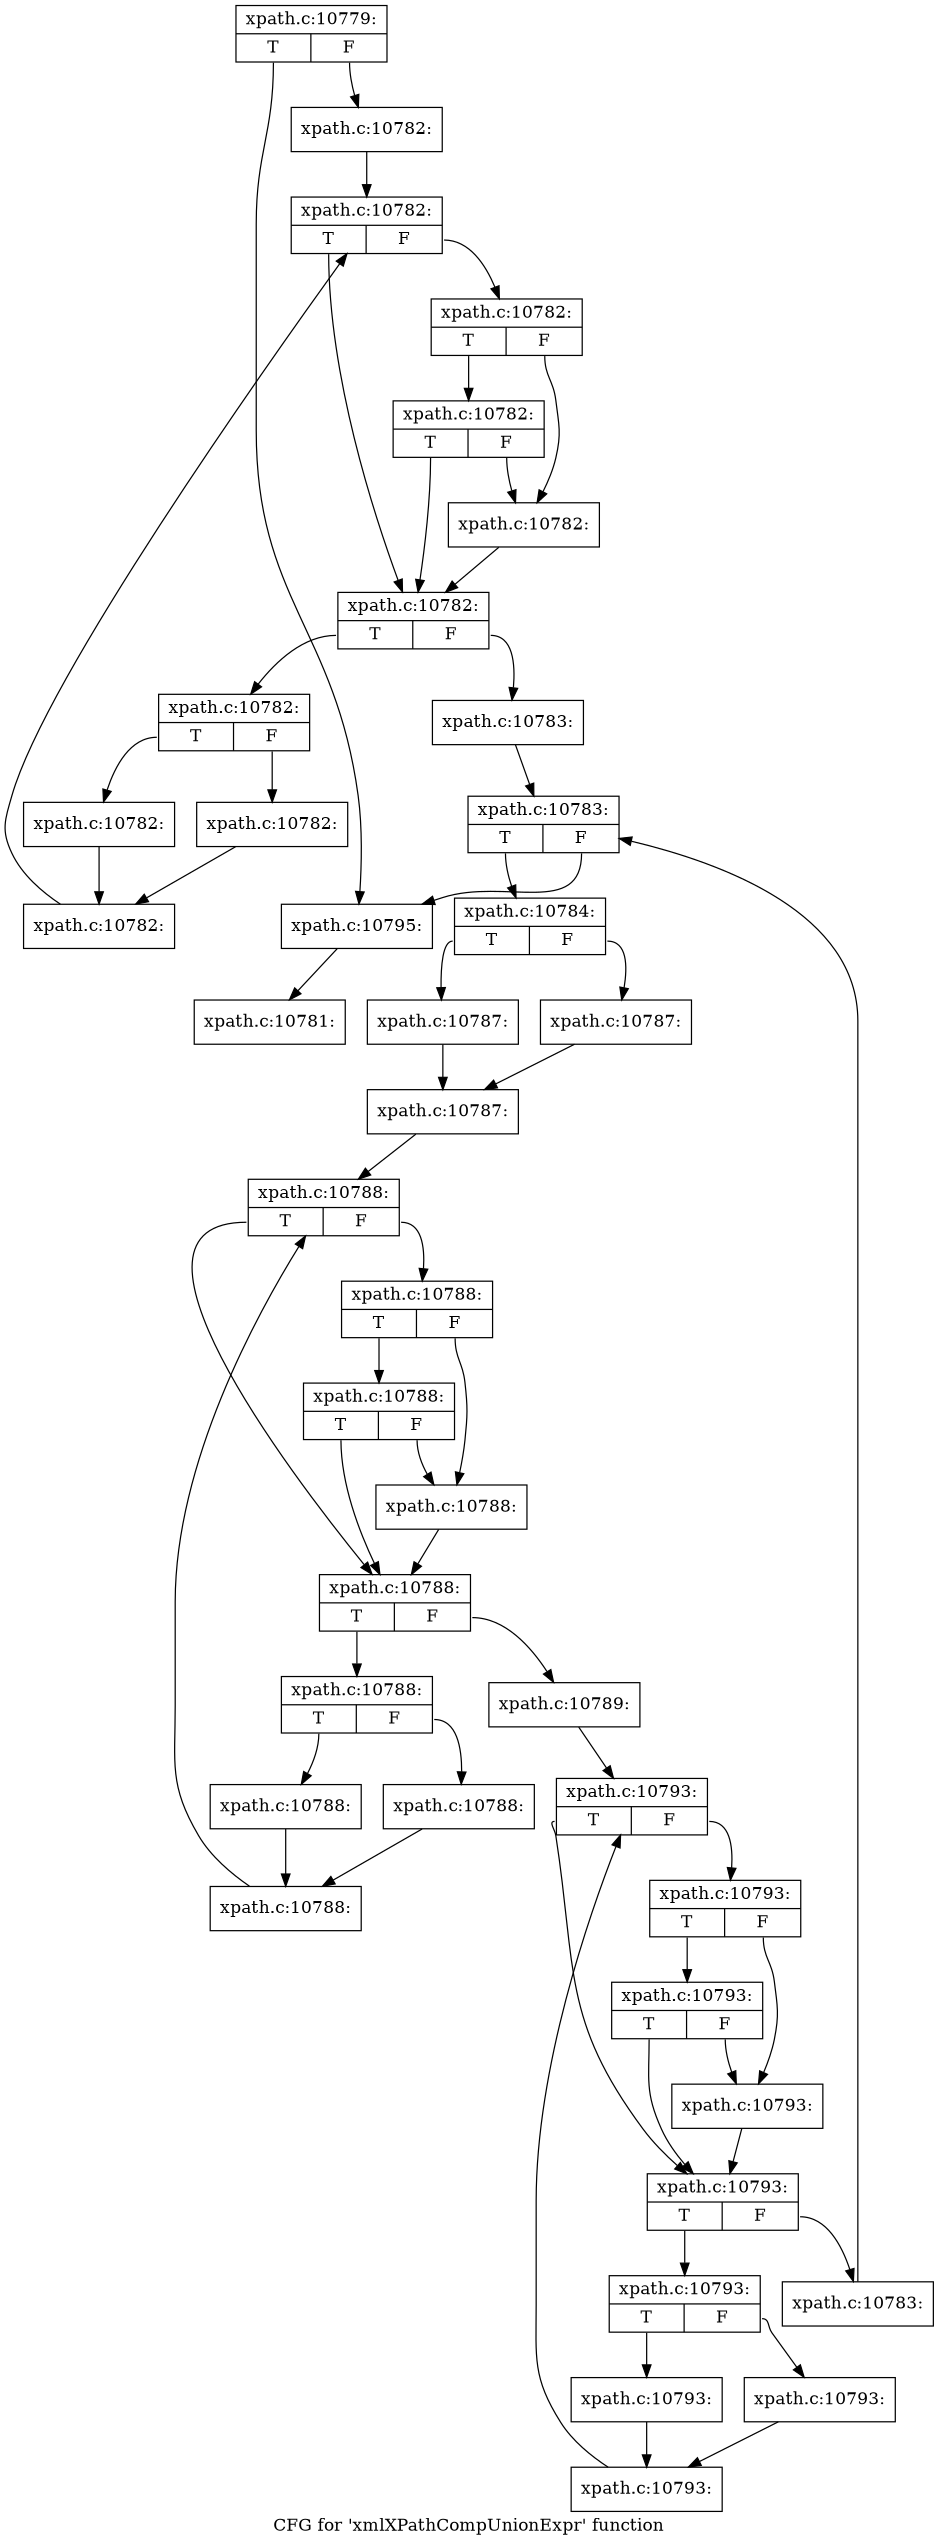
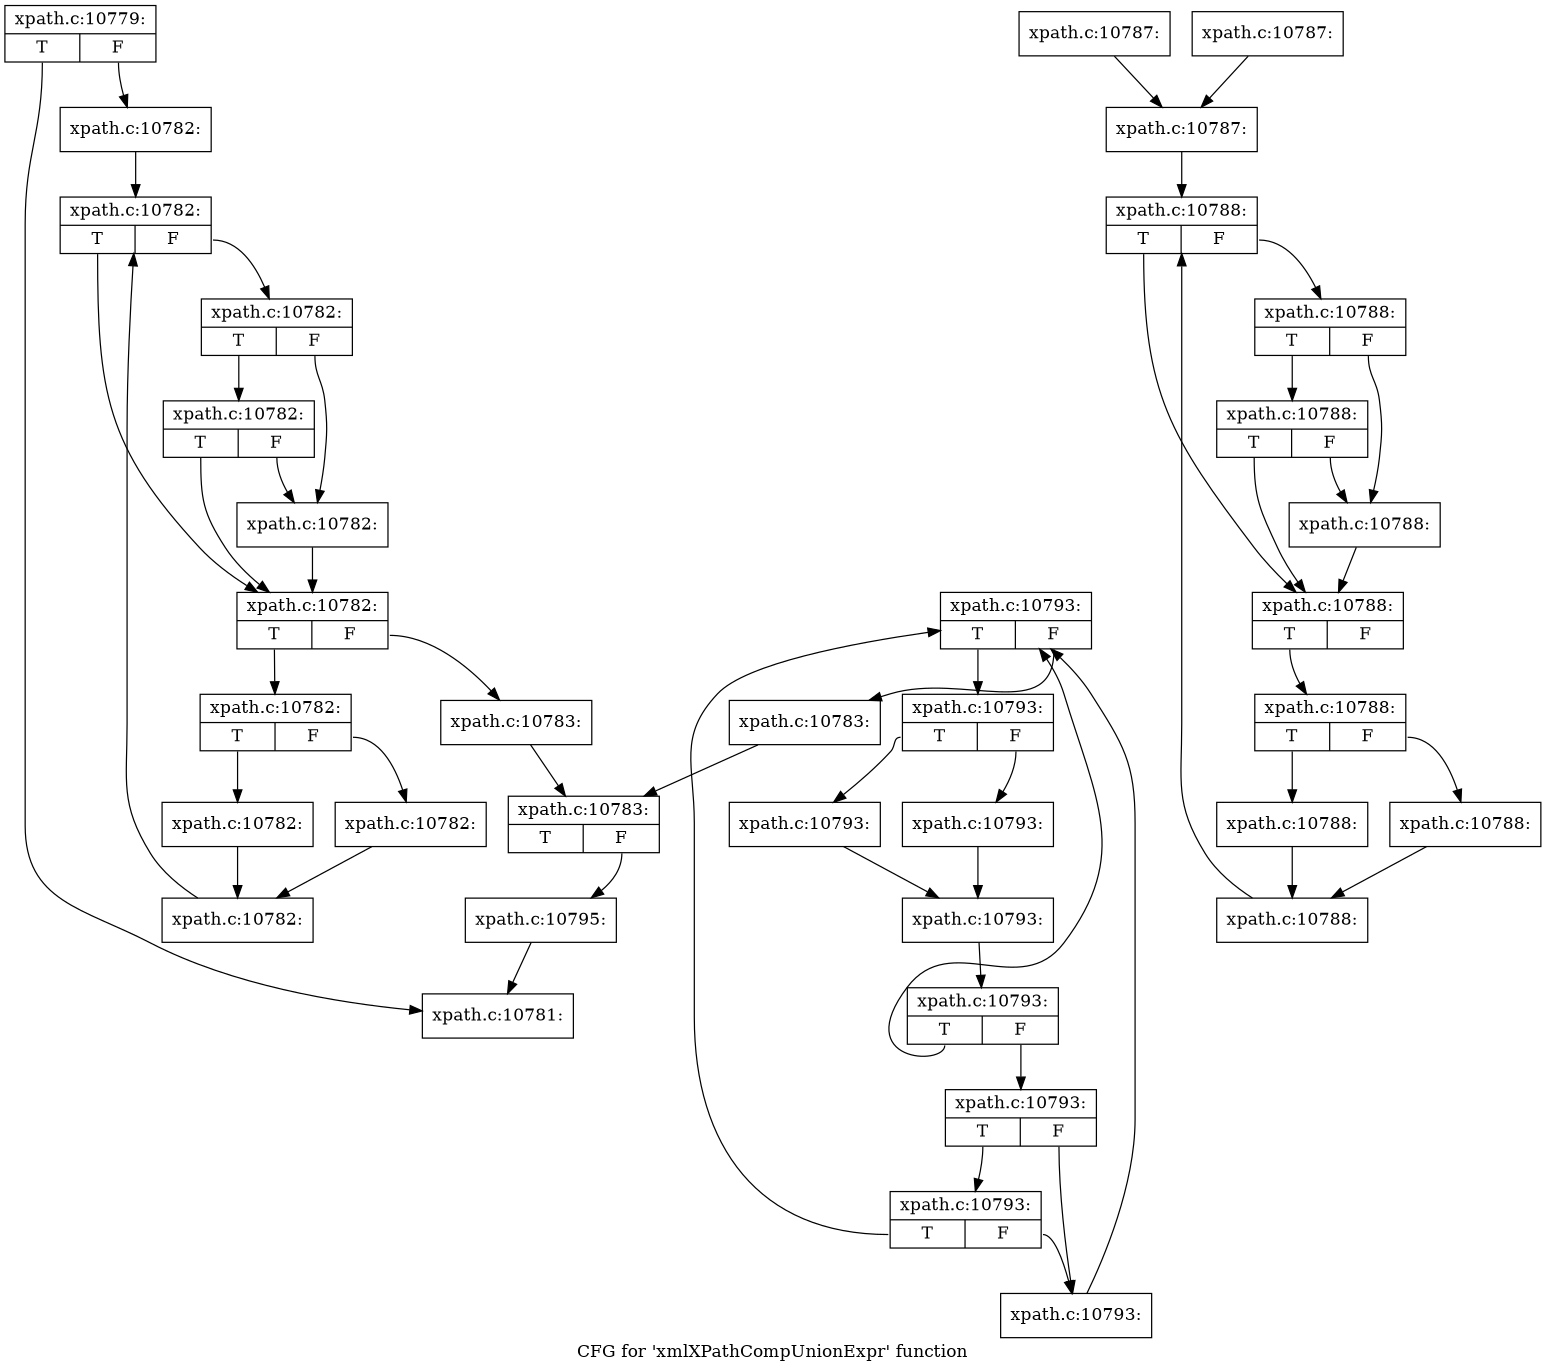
edge "xpath.c:10779:" -> "xpath.c:10795:": now "xpath.c:10779:" -> "xpath.c:10781:"
node "xpath.c:10784:": removed
node "xpath.c:10789:": removed
